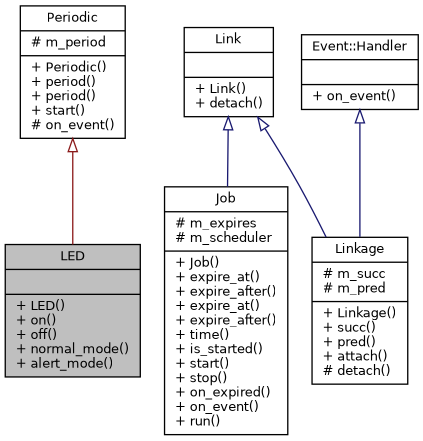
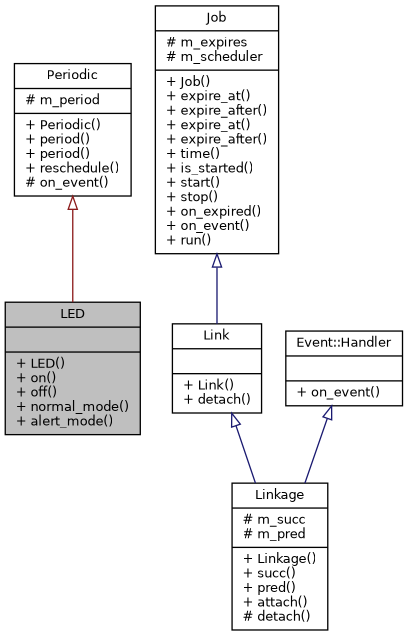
node "Periodic": text "+ start()" -> "+ reschedule()"
edge "Job" -> "Link": reversed
